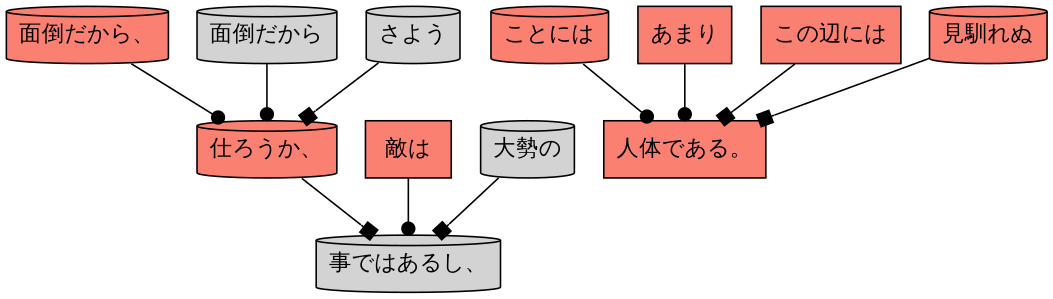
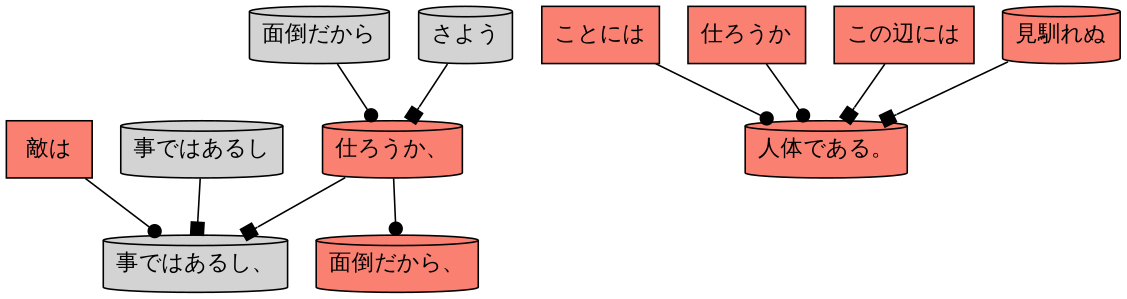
node "ことには": shape cylinder -> box
node "あまり": label "あまり" -> "仕ろうか"
edge "面倒だから、" -> "仕ろうか、": reversed
node "大勢の": label "大勢の" -> "事ではあるし"
node "人体である。": shape box -> cylinder
